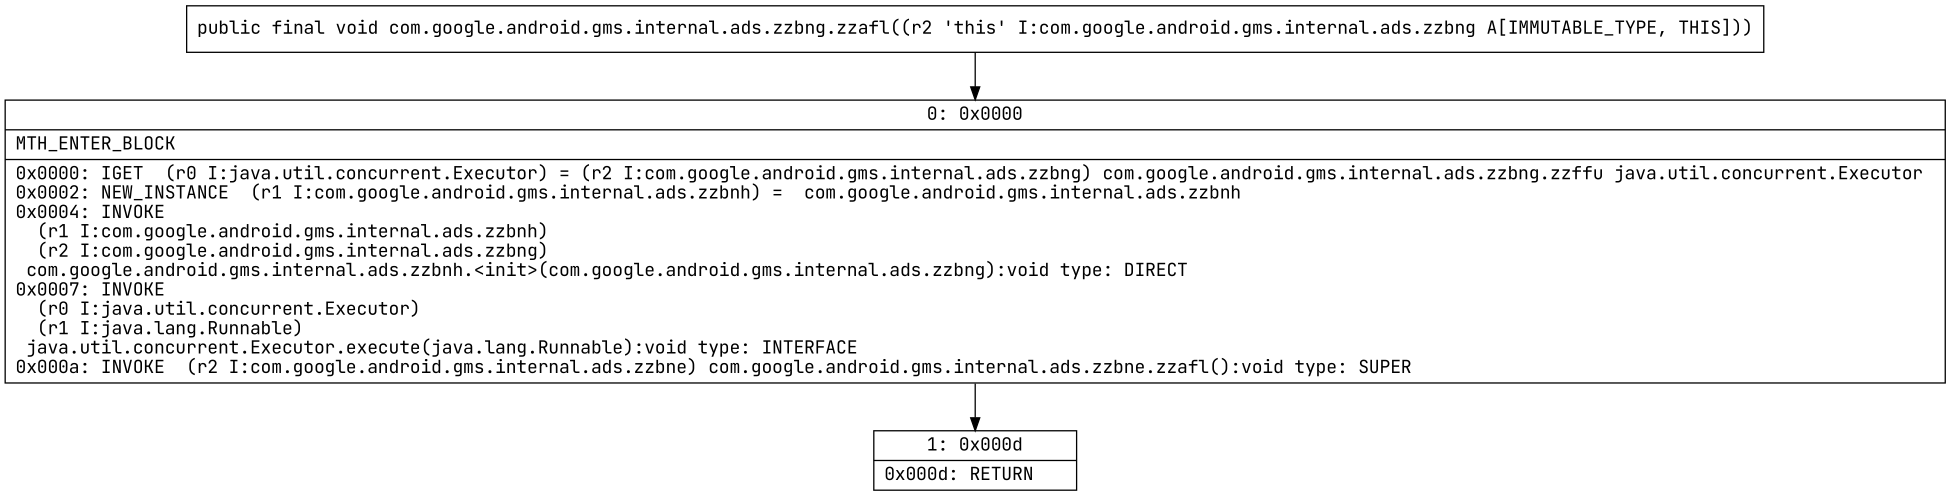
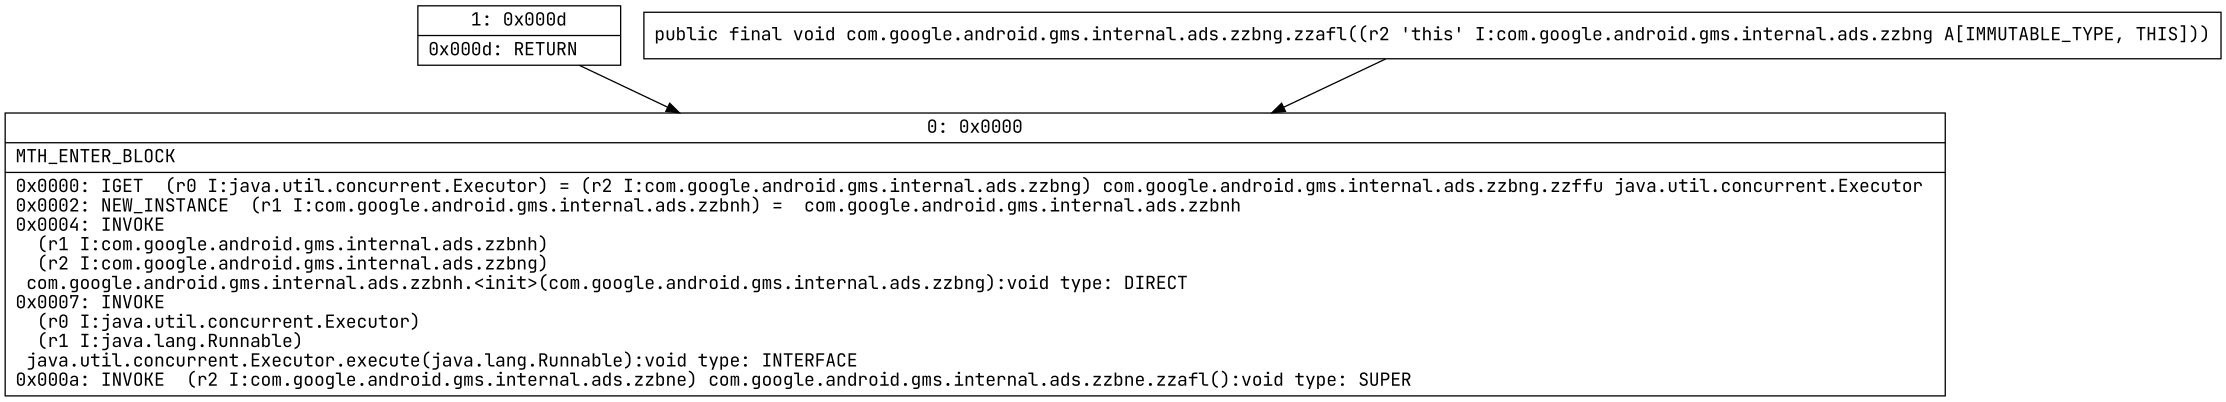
edge "0: 0x0000" -> "1: 0x000d": reversed
